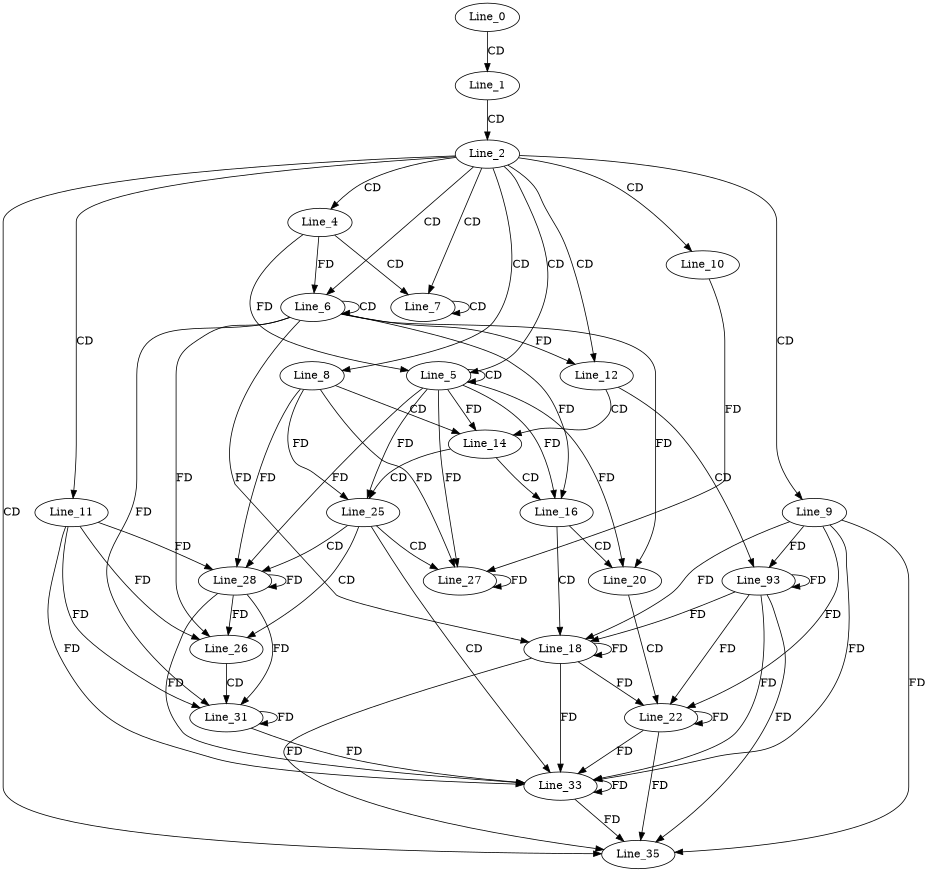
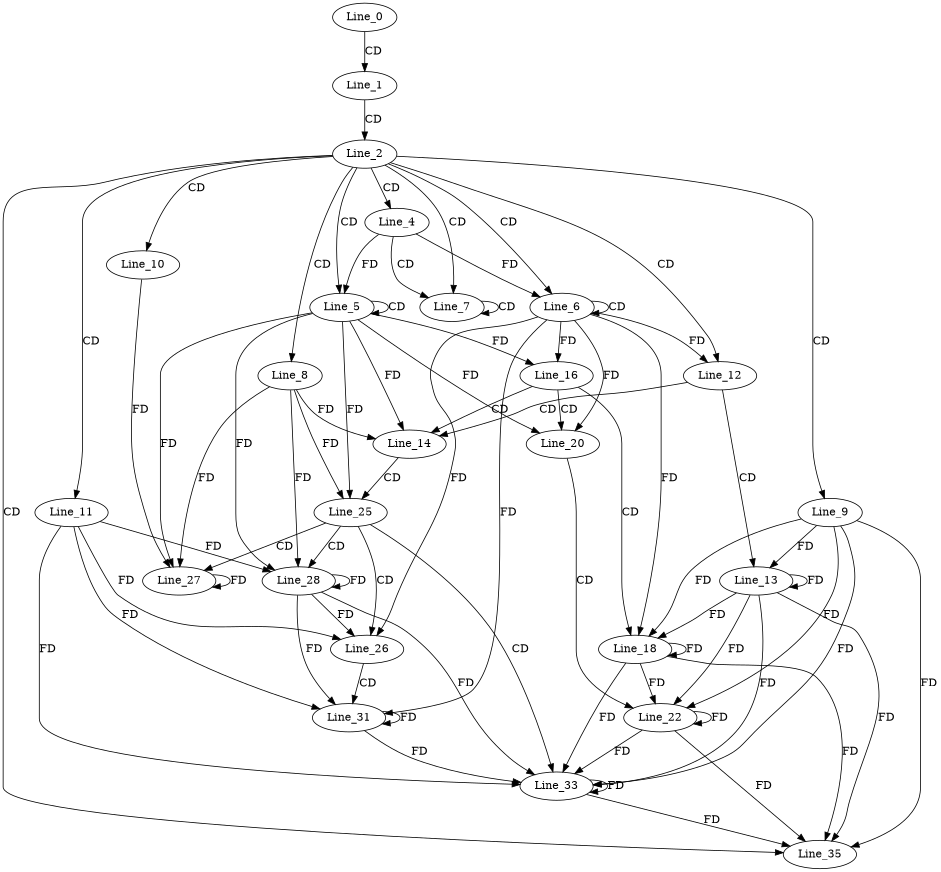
edge "Line_8" -> "Line_14": label "CD" -> "FD"
edge "Line_14" -> "Line_16": reversed
node "Line_93": label "Line_93" -> "Line_13"
